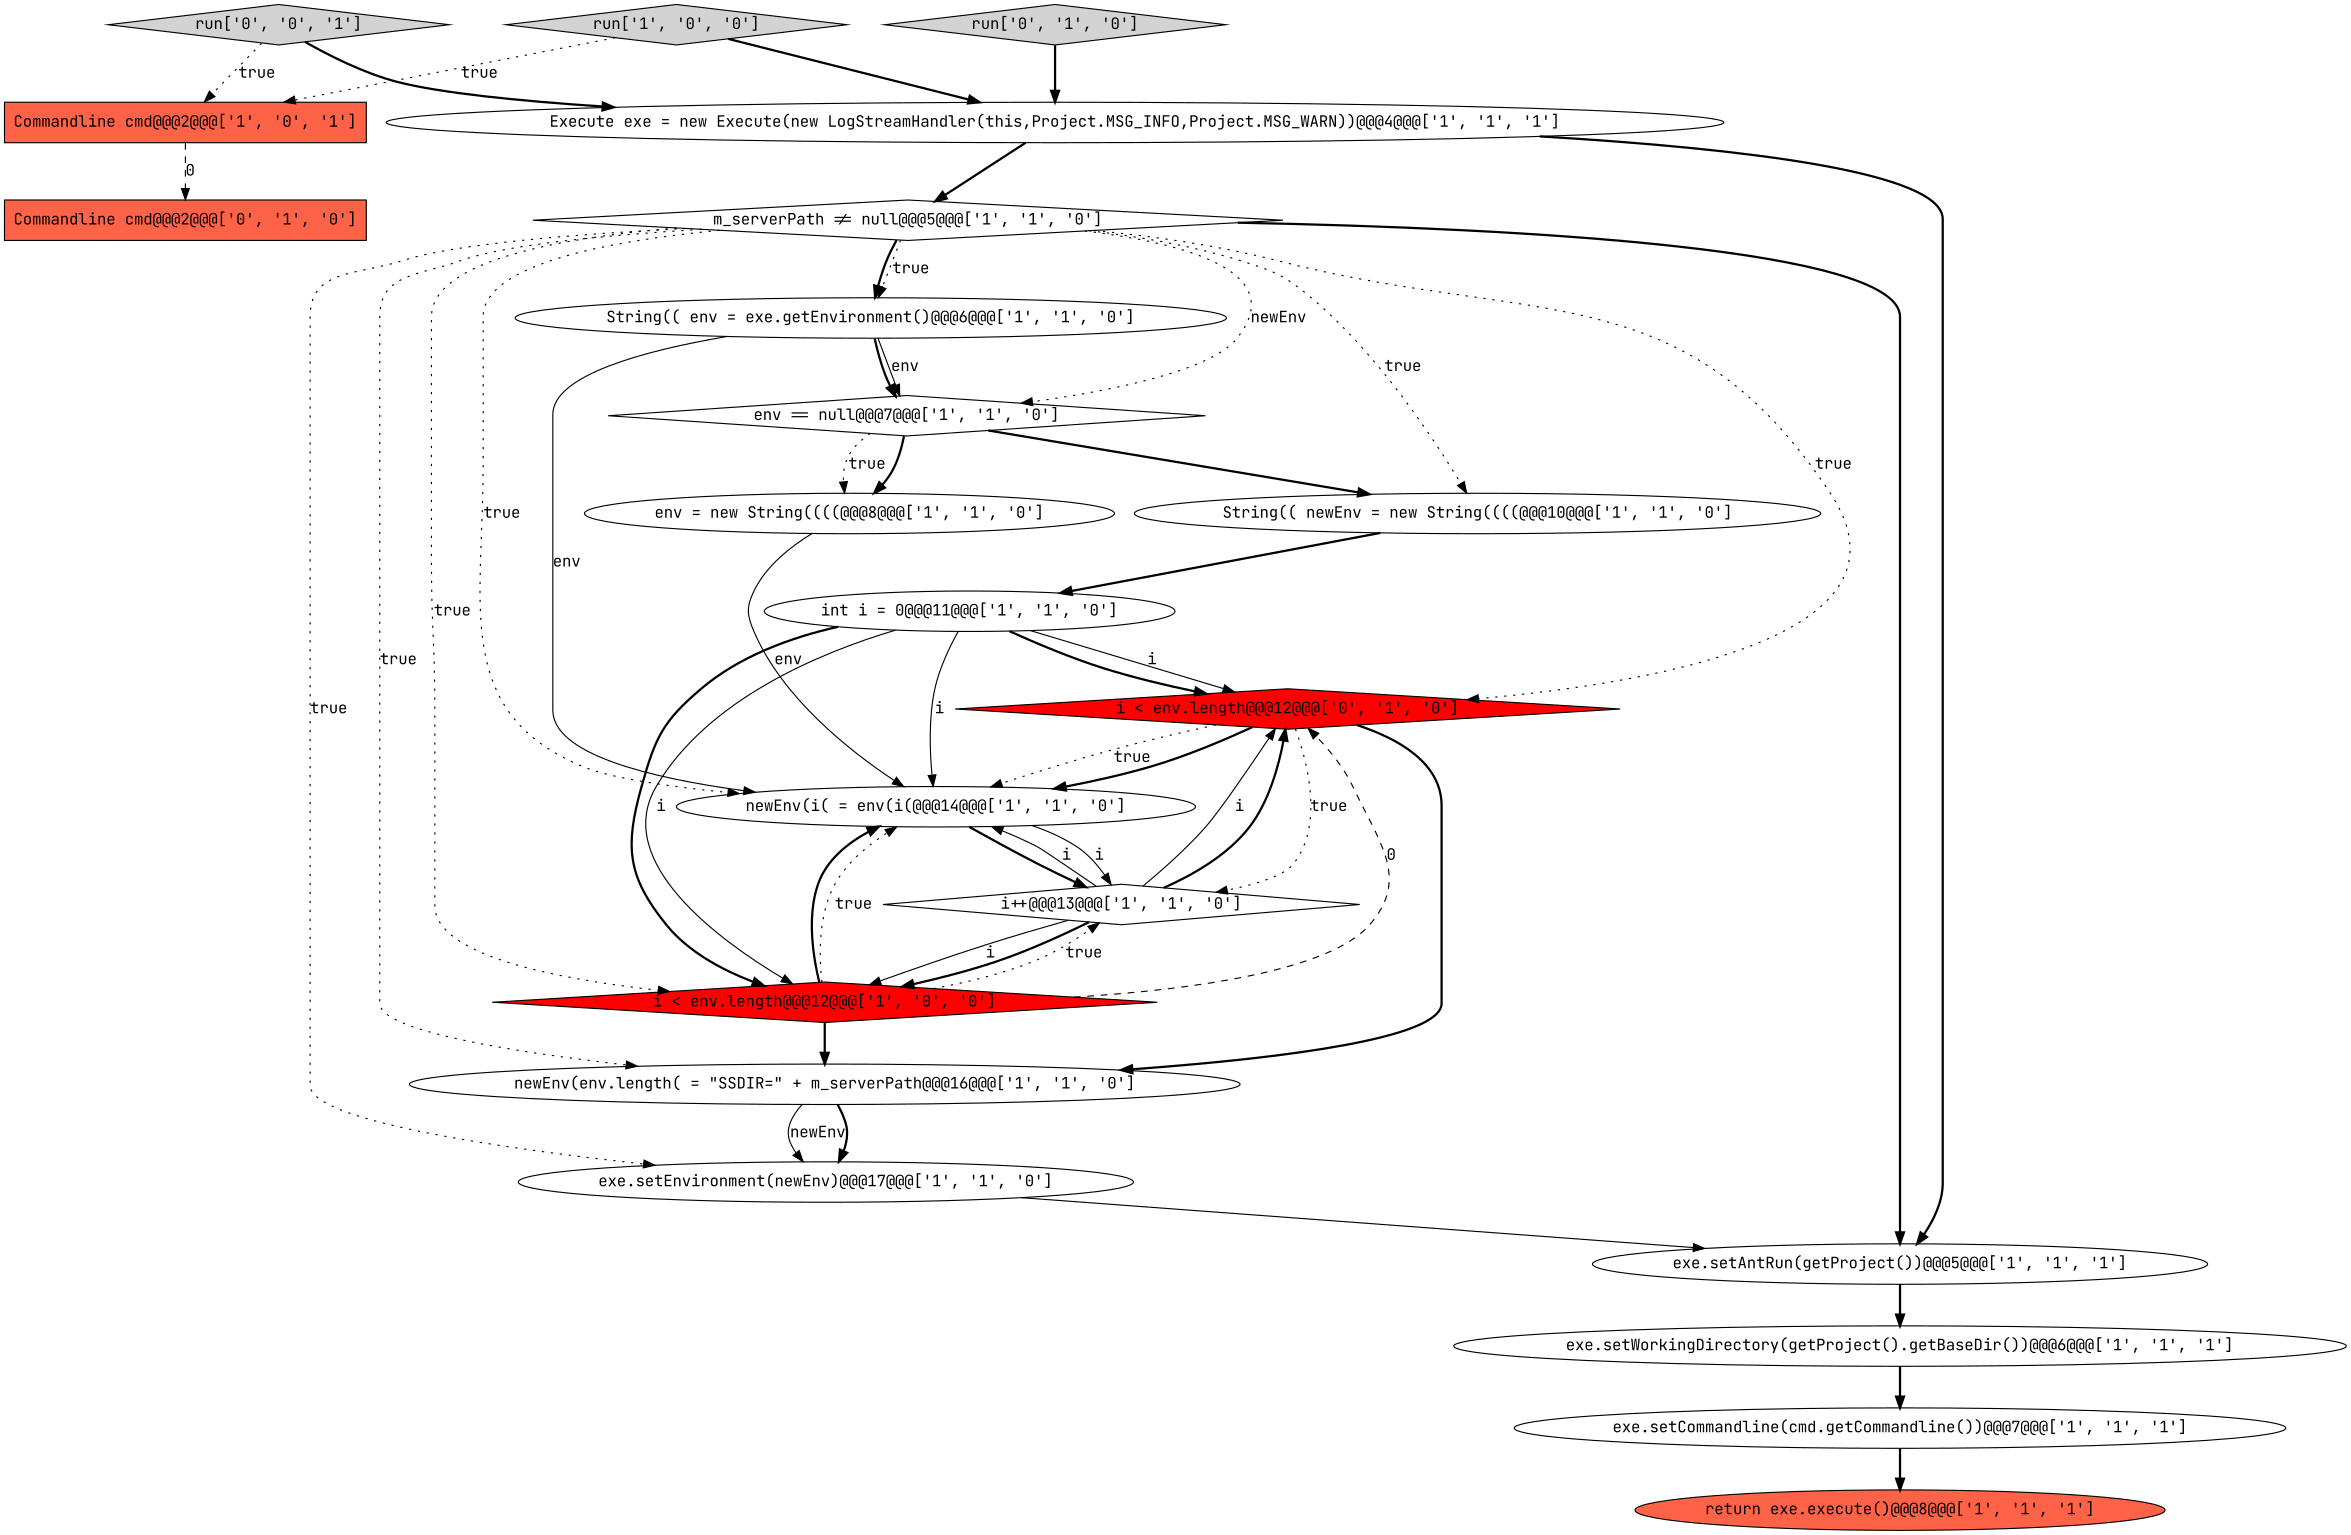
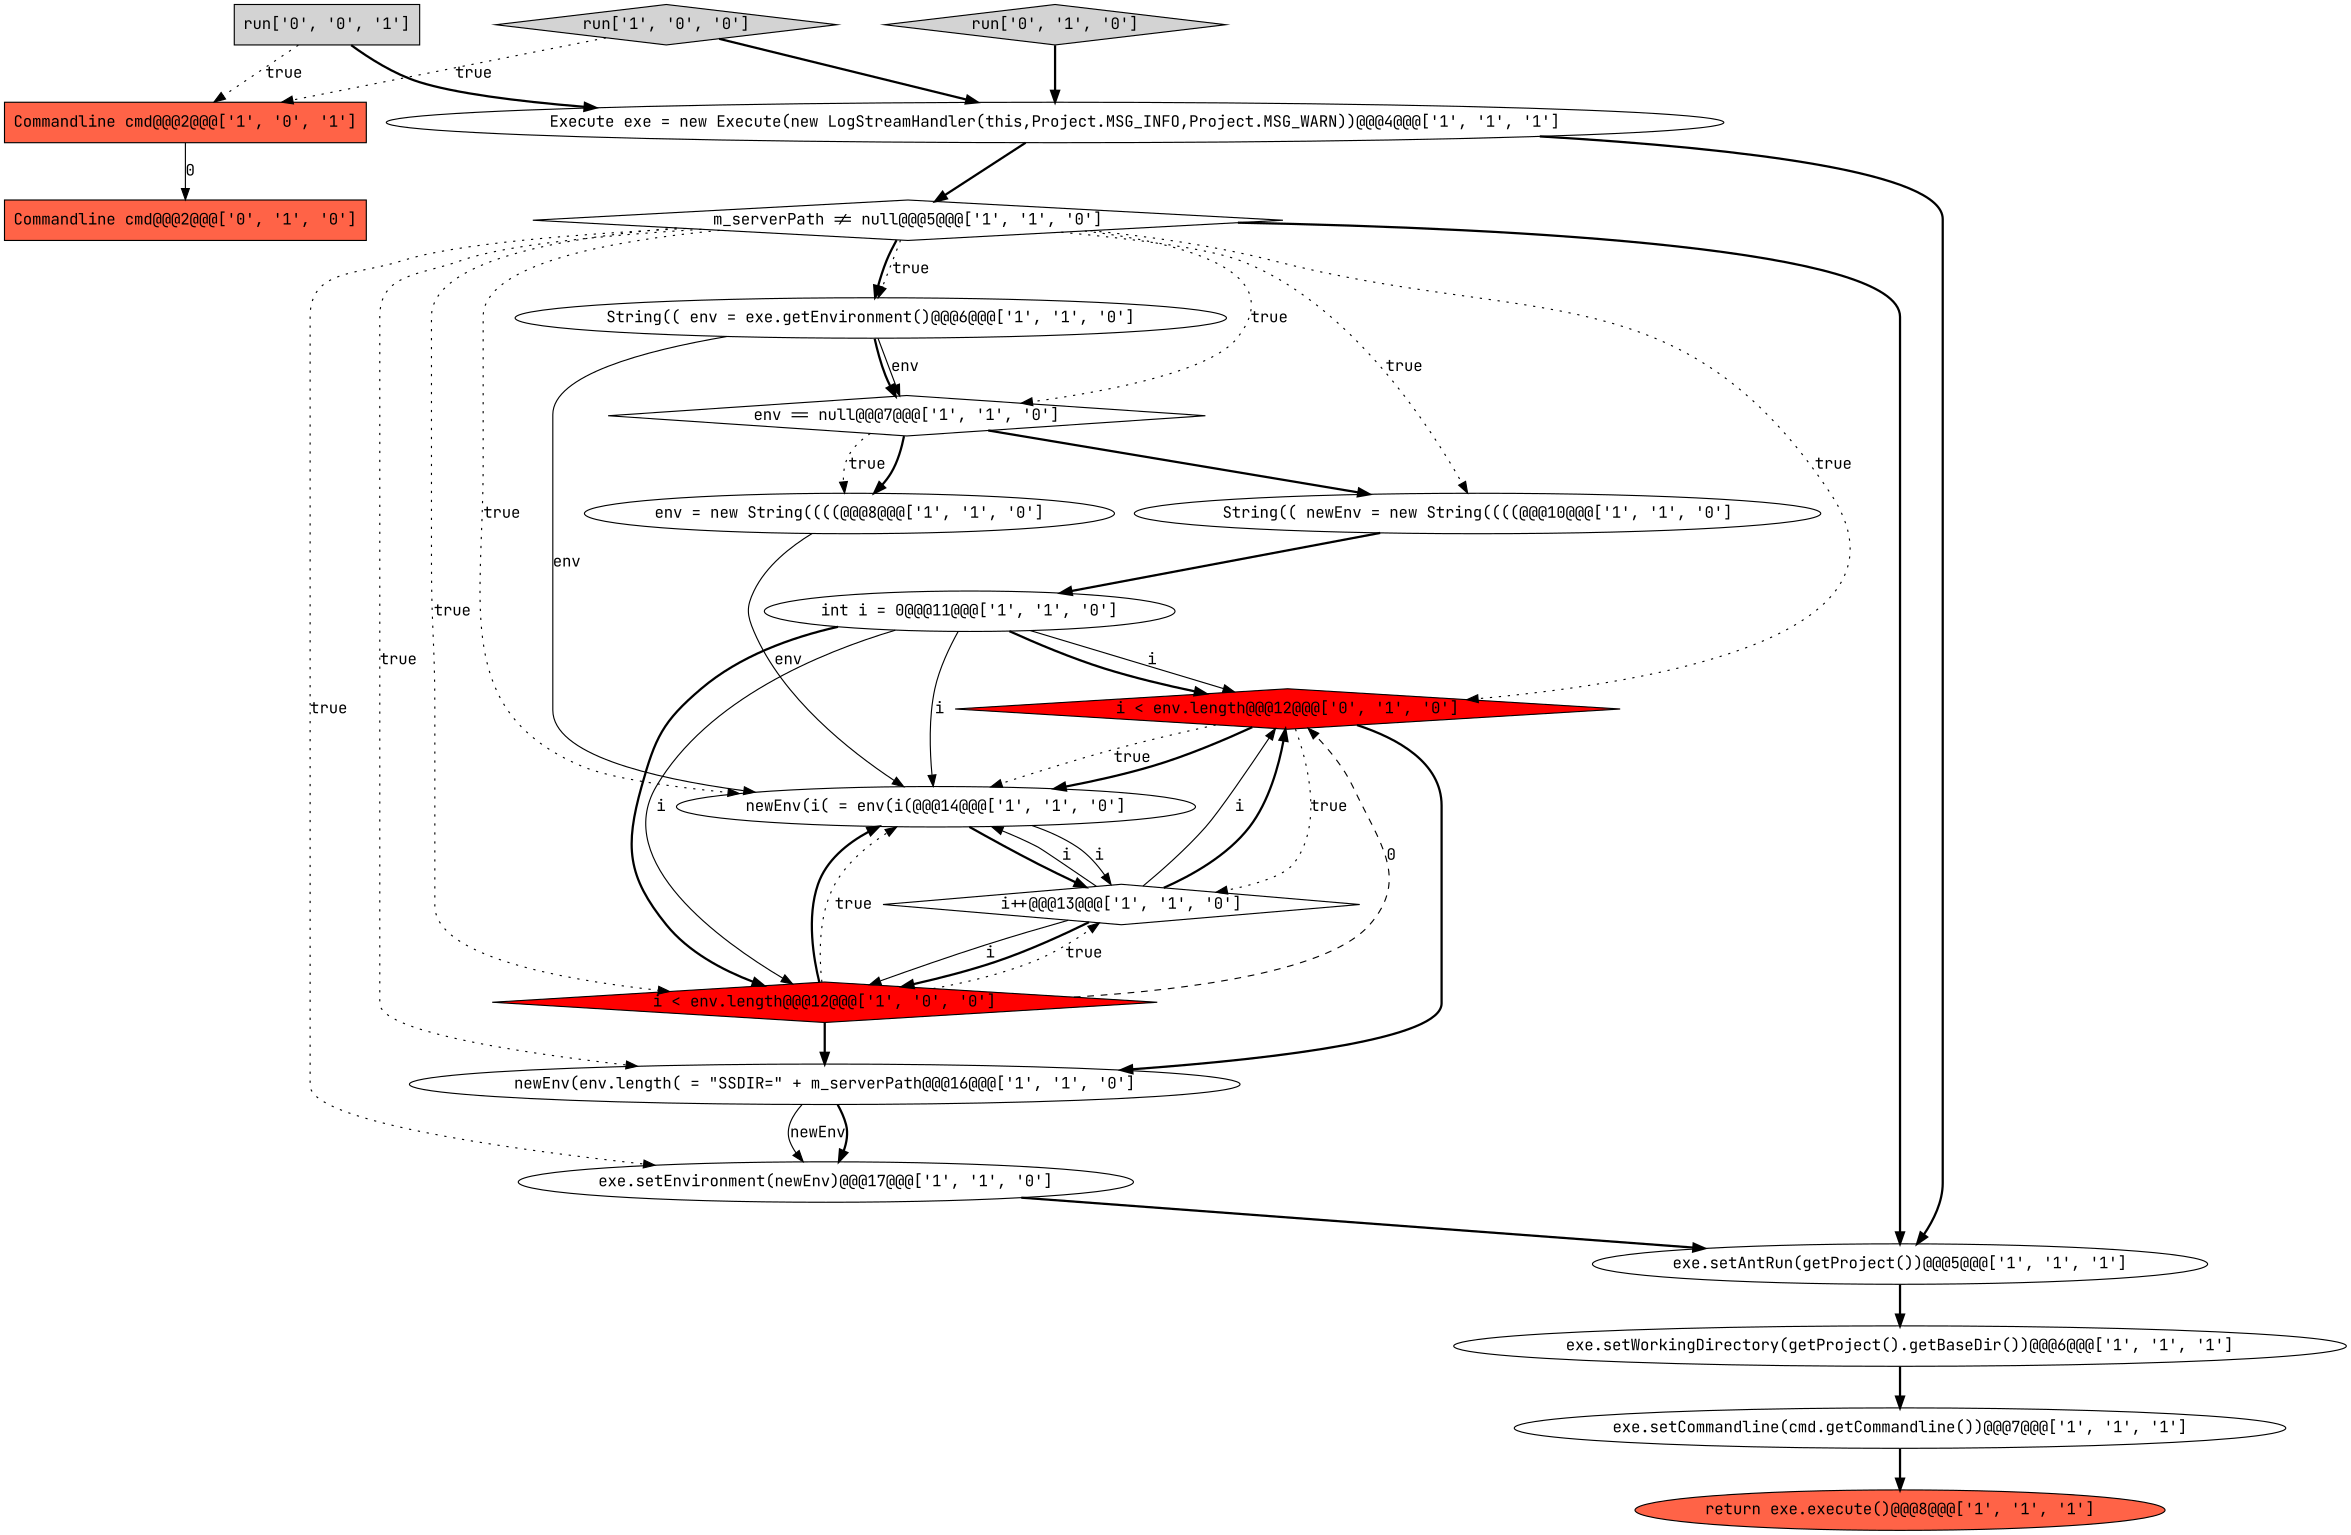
node "run['0', '0', '1']": shape diamond -> box
edge "Commandline cmd@@@2@@@['1', '0', '1']" -> "Commandline cmd@@@2@@@['0', '1', '0']": style dashed -> solid
edge "m_serverPath != null@@@5@@@['1', '1', '0']" -> "env == null@@@7@@@['1', '1', '0']": label "newEnv" -> "true"
edge "exe.setEnvironment(newEnv)@@@17@@@['1', '1', '0']" -> "exe.setAntRun(getProject())@@@5@@@['1', '1', '1']": style solid -> bold
